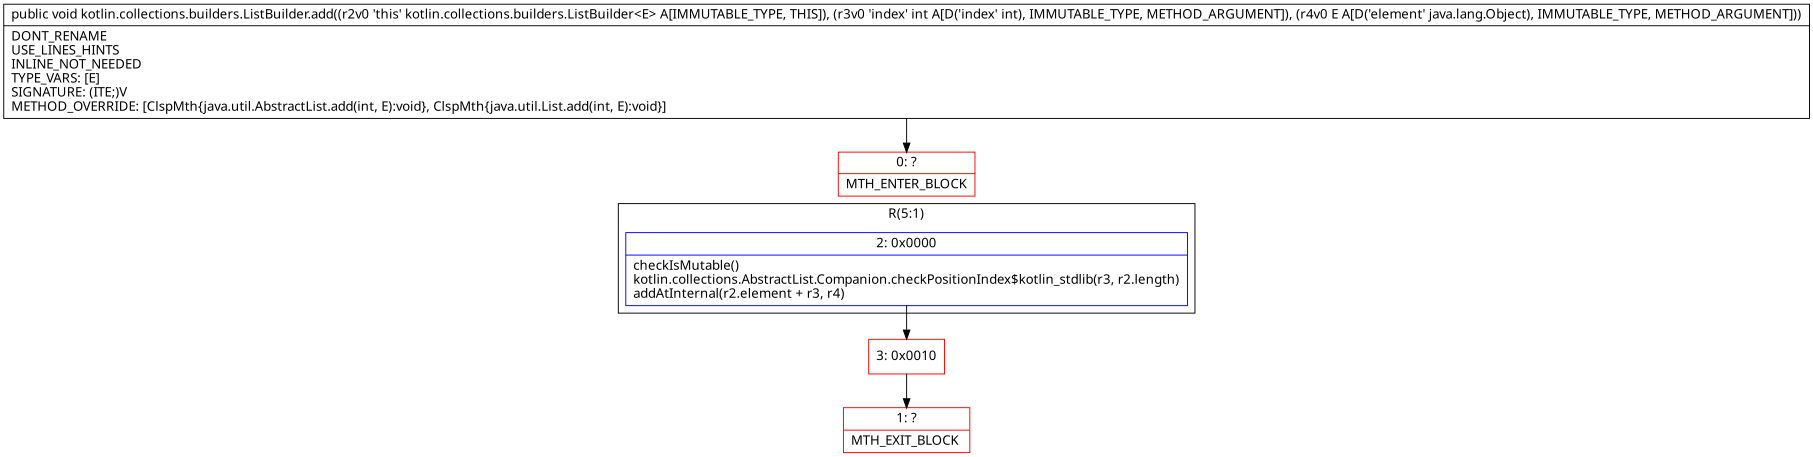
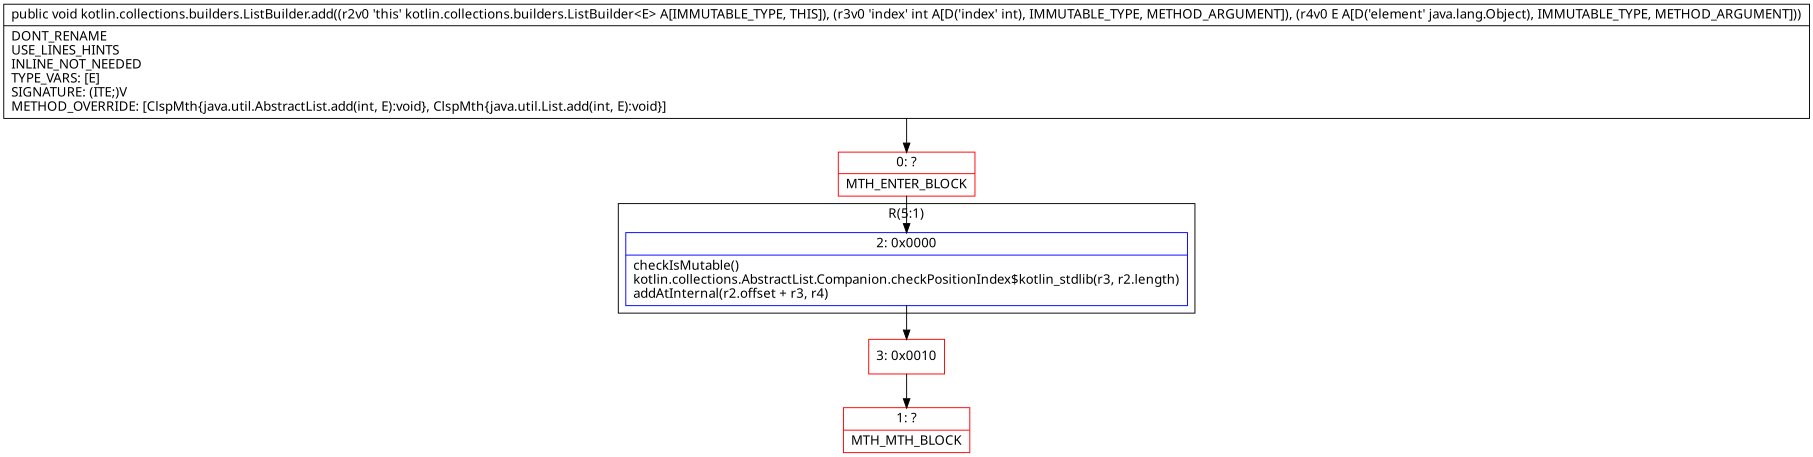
edge "0: ?" -> "2: 0x0000": added
node "2: 0x0000": text "addAtInternal(r2.element + r3, r4)" -> "addAtInternal(r2.offset + r3, r4)"
node "1: ?": text "MTH_EXIT_BLOCK" -> "MTH_MTH_BLOCK"
